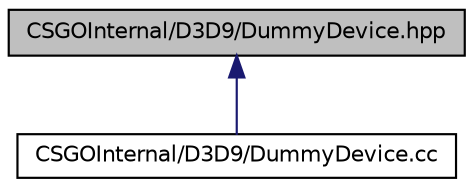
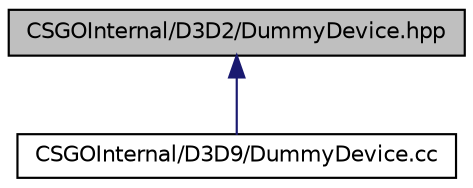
node "CSGOInternal/D3D9/DummyDevice.hpp": label "CSGOInternal/D3D9/DummyDevice.hpp" -> "CSGOInternal/D3D2/DummyDevice.hpp"
